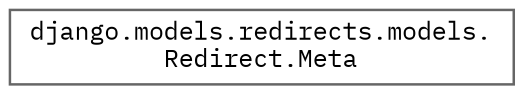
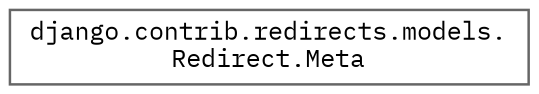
node "django.models.redirects.models. Redirect.Meta": label "django.models.redirects.models. Redirect.Meta" -> "django.contrib.redirects.models. Redirect.Meta"
